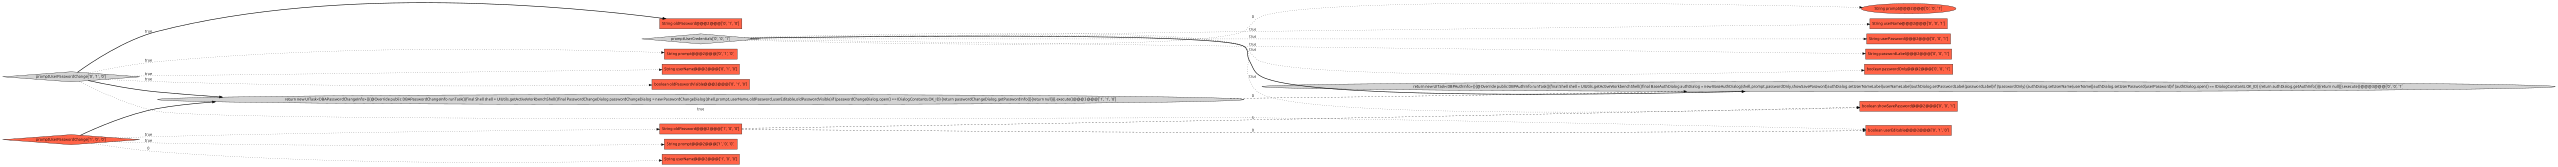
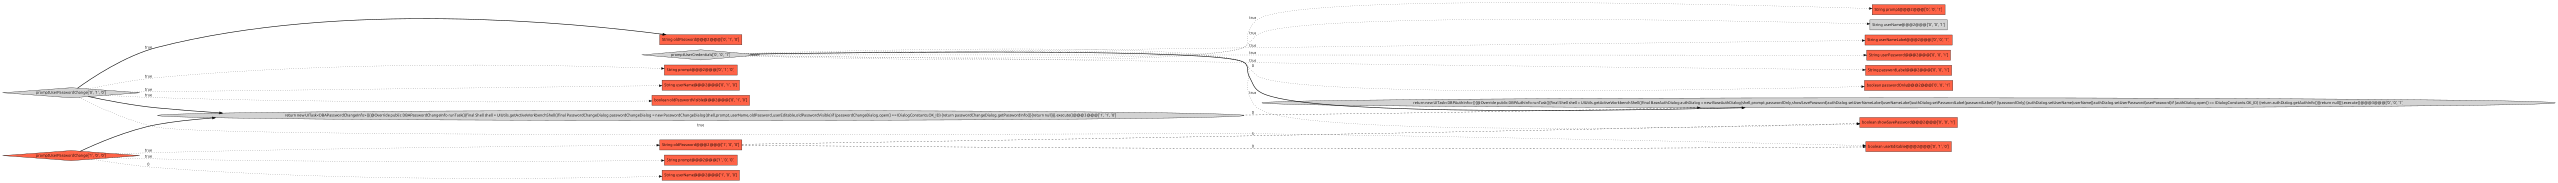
node "String prompt@@@2@@@['0', '0', '1']": shape ellipse -> box
edge "promptUserCredentials['0', '0', '1']" -> "String prompt@@@2@@@['0', '0', '1']": label "0" -> "true"
node "String userName@@@2@@@['0', '0', '1']": fillcolor tomato -> lightgray
node "String userNameLabel@@@2@@@['0', '0', '1']": added
edge "promptUserCredentials['0', '0', '1']" -> "boolean passwordOnly@@@2@@@['0', '0', '1']": label "true" -> "0"
